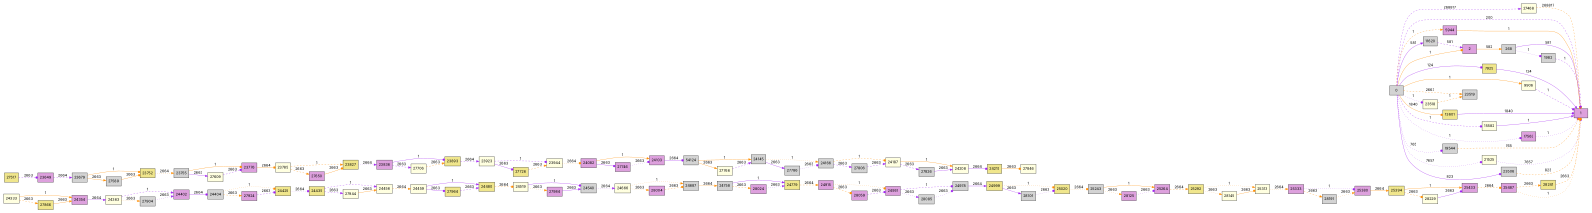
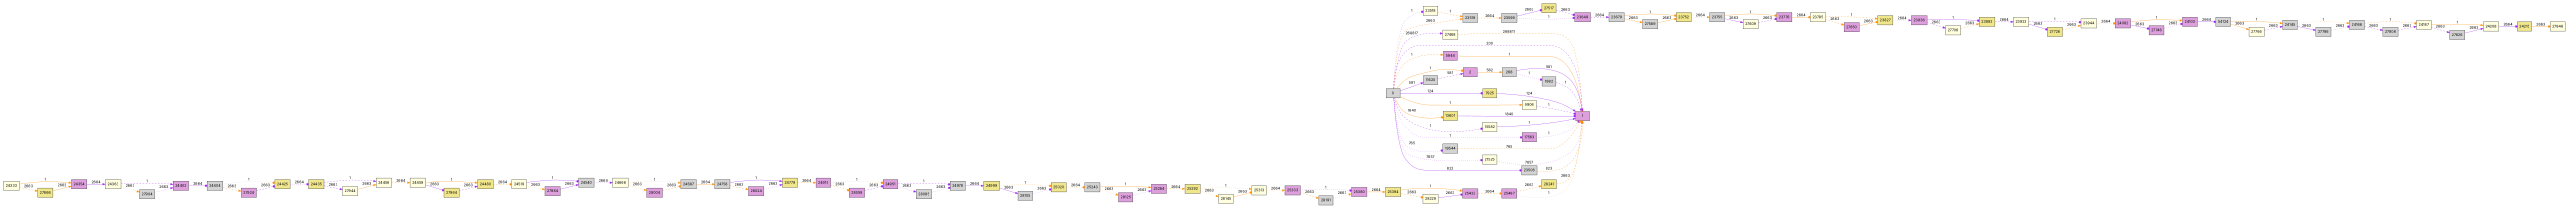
node "23599": added
edge "24459" -> "24480": color purple -> darkorange
edge "28125" -> "25264": arrowhead dot -> normal
